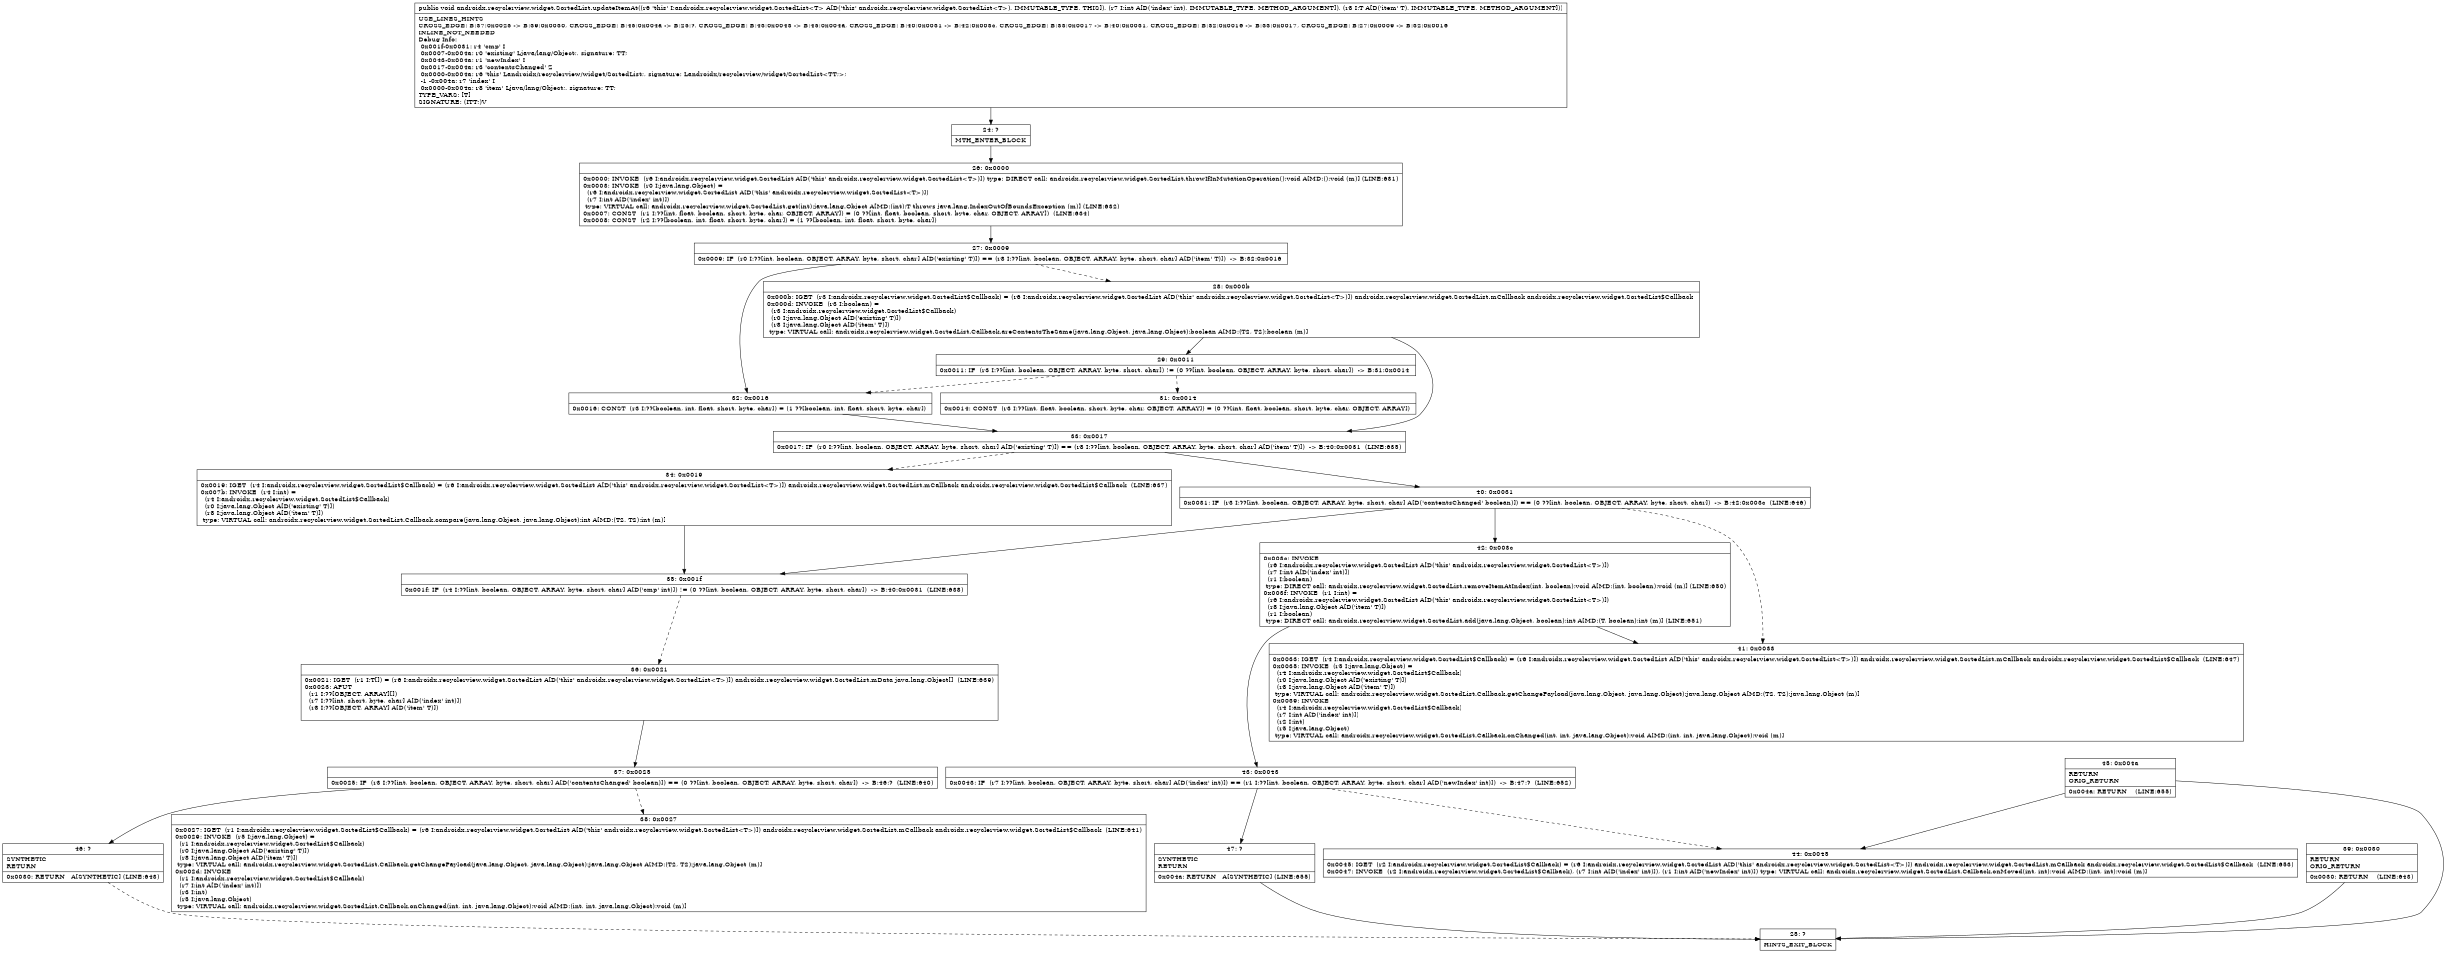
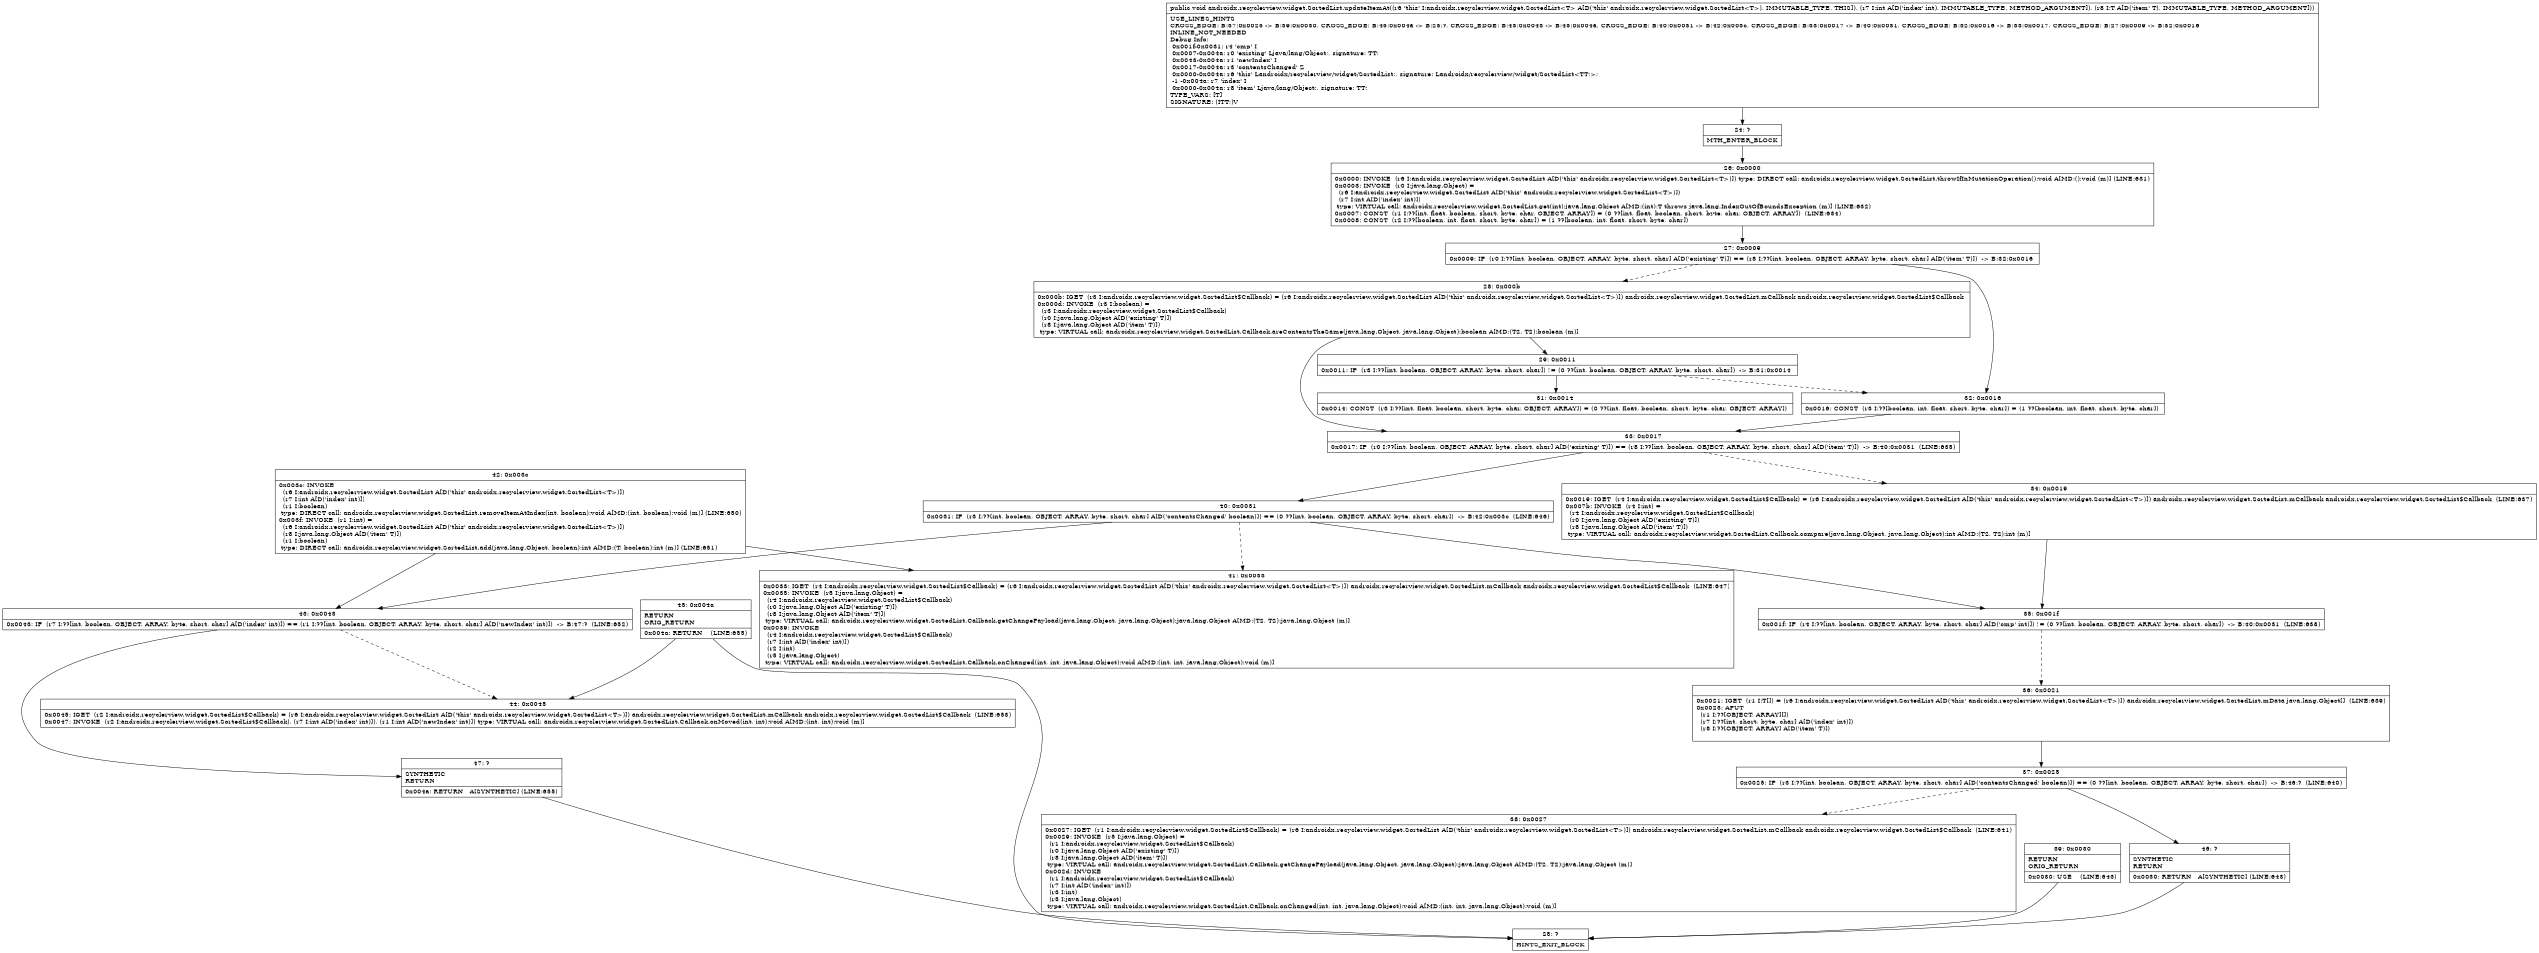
edge "29: 0x0011" -> "31: 0x0014": style dashed -> solid
edge "40: 0x0031" -> "42: 0x003c": now "40: 0x0031" -> "43: 0x0043"
node "39: 0x0030": text "0x0030: RETURN    (LINE:643)" -> "0x0030: USE    (LINE:643)"
edge "46: ?" -> "25: ?": style dashed -> solid
